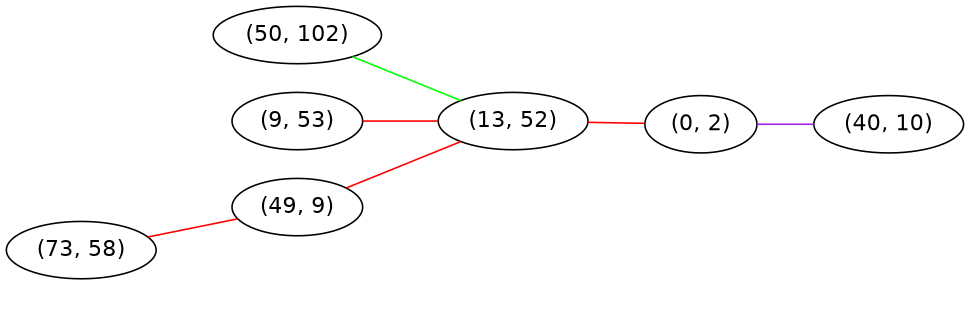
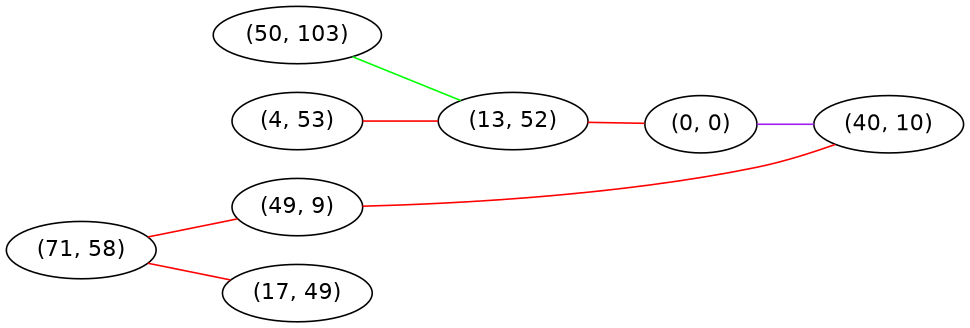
node "(50, 102)": label "(50, 102)" -> "(50, 103)"
node "(9, 53)": label "(9, 53)" -> "(4, 53)"
node "(0, 2)": label "(0, 2)" -> "(0, 0)"
edge "(13, 52)" -- "(49, 9)": now "(40, 10)" -- "(49, 9)"
node "(73, 58)": label "(73, 58)" -> "(71, 58)"
node "(17, 49)": added
